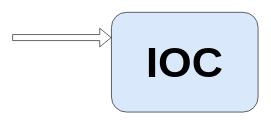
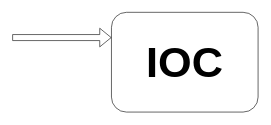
node "IOC": fillcolor #dae8fc -> #ffffff
